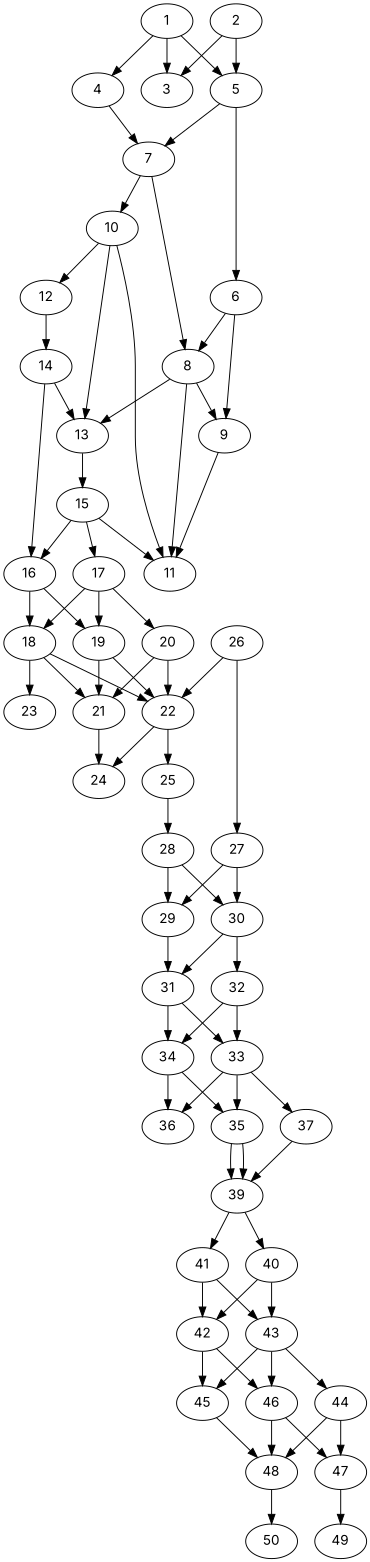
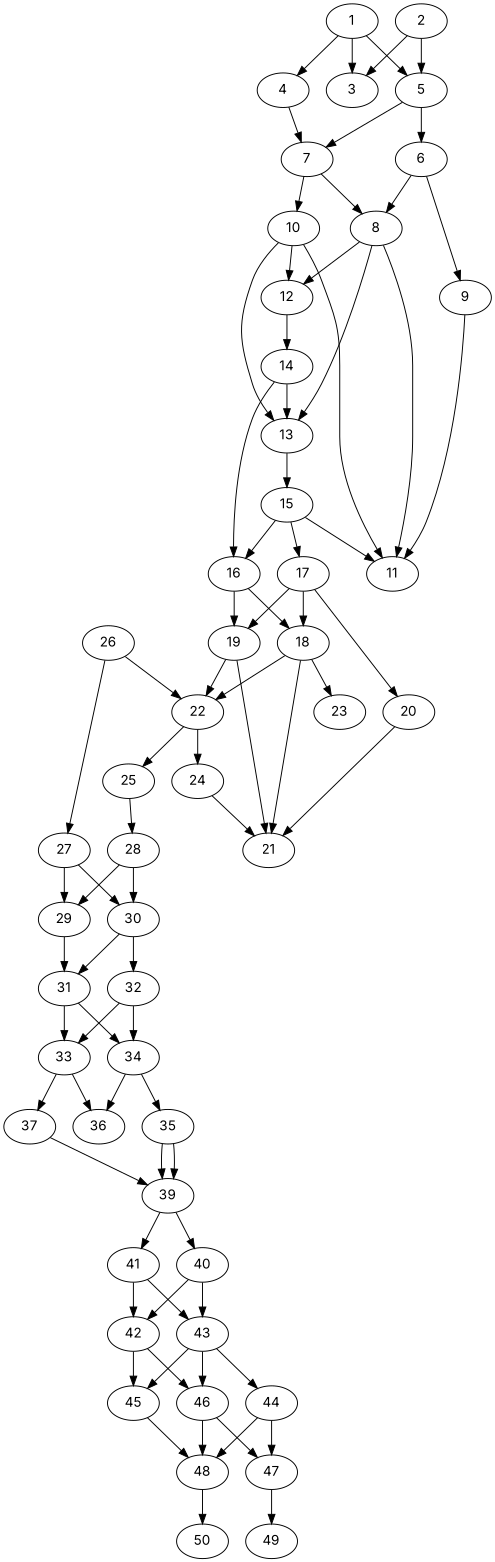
edge "8" -> "9": now "8" -> "12"
edge "20" -> "22": removed
edge "21" -> "24": reversed
edge "33" -> "35": removed
